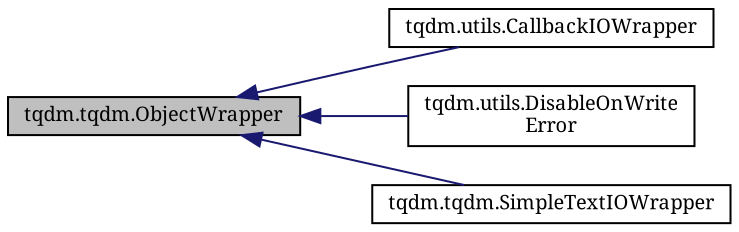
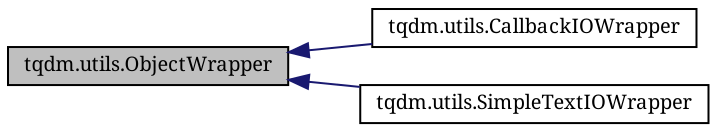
node "tqdm.tqdm.ObjectWrapper": label "tqdm.tqdm.ObjectWrapper" -> "tqdm.utils.ObjectWrapper"
node "tqdm.utils.DisableOnWrite Error": removed
node "tqdm.tqdm.SimpleTextIOWrapper": label "tqdm.tqdm.SimpleTextIOWrapper" -> "tqdm.utils.SimpleTextIOWrapper"
